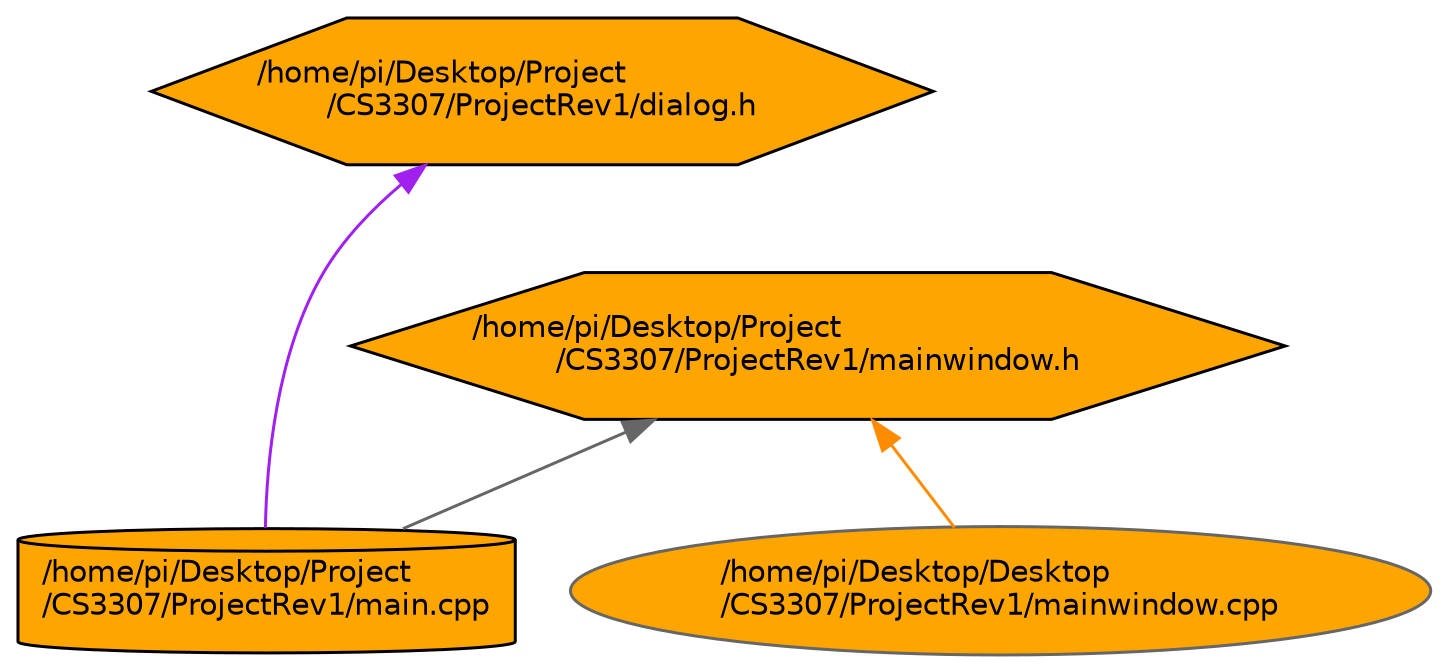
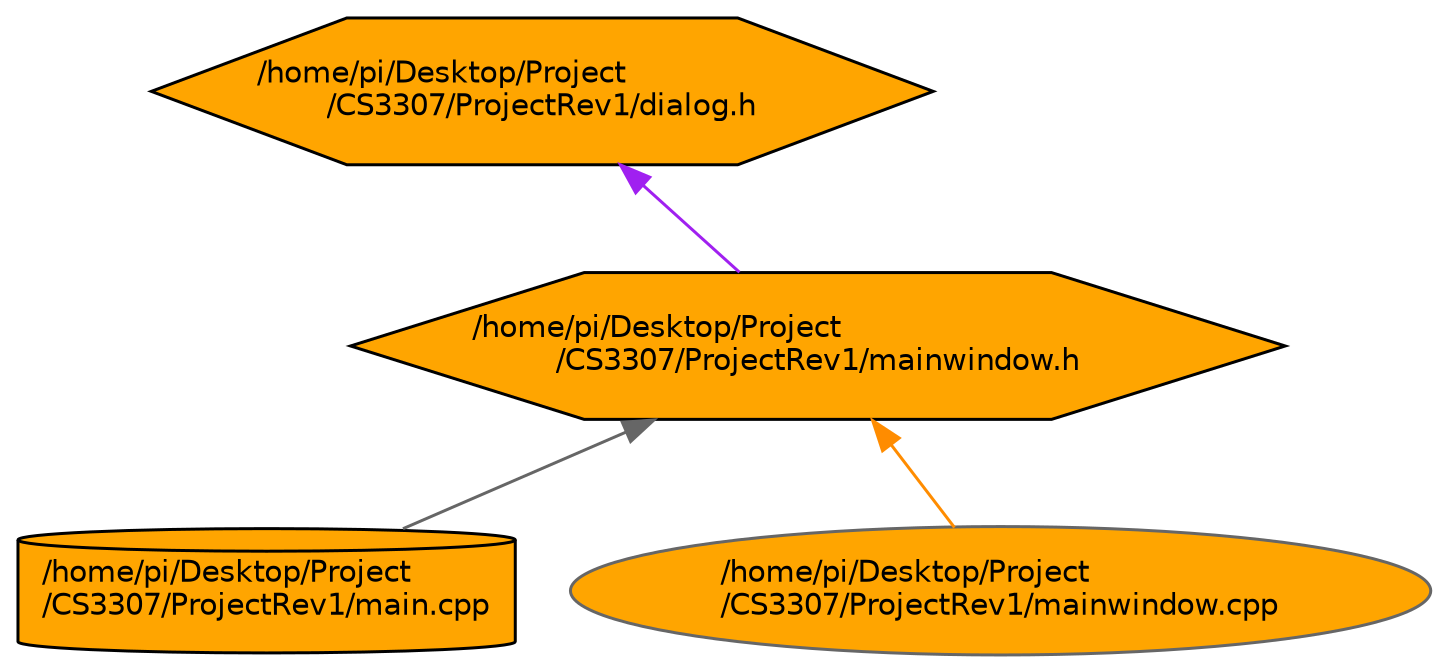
edge "/home/pi/Desktop/Project /CS3307/ProjectRev1/main.cpp" -> "/home/pi/Desktop/Project /CS3307/ProjectRev1/dialog.h": now "/home/pi/Desktop/Project /CS3307/ProjectRev1/mainwindow.h" -> "/home/pi/Desktop/Project /CS3307/ProjectRev1/dialog.h"
node "/home/pi/Desktop/Desktop /CS3307/ProjectRev1/mainwindow.cpp": label "/home/pi/Desktop/Desktop /CS3307/ProjectRev1/mainwindow.cpp" -> "/home/pi/Desktop/Project /CS3307/ProjectRev1/mainwindow.cpp"
